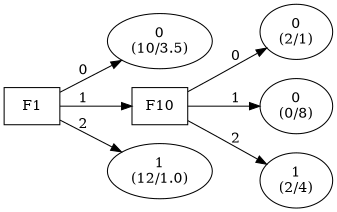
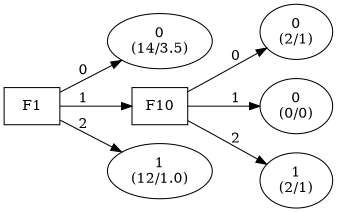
node "0 (10/3.5)": label "0 (10/3.5)" -> "0 (14/3.5)"
node "0 (0/8)": label "0 (0/8)" -> "0 (0/0)"
node "1 (2/4)": label "1 (2/4)" -> "1 (2/1)"
